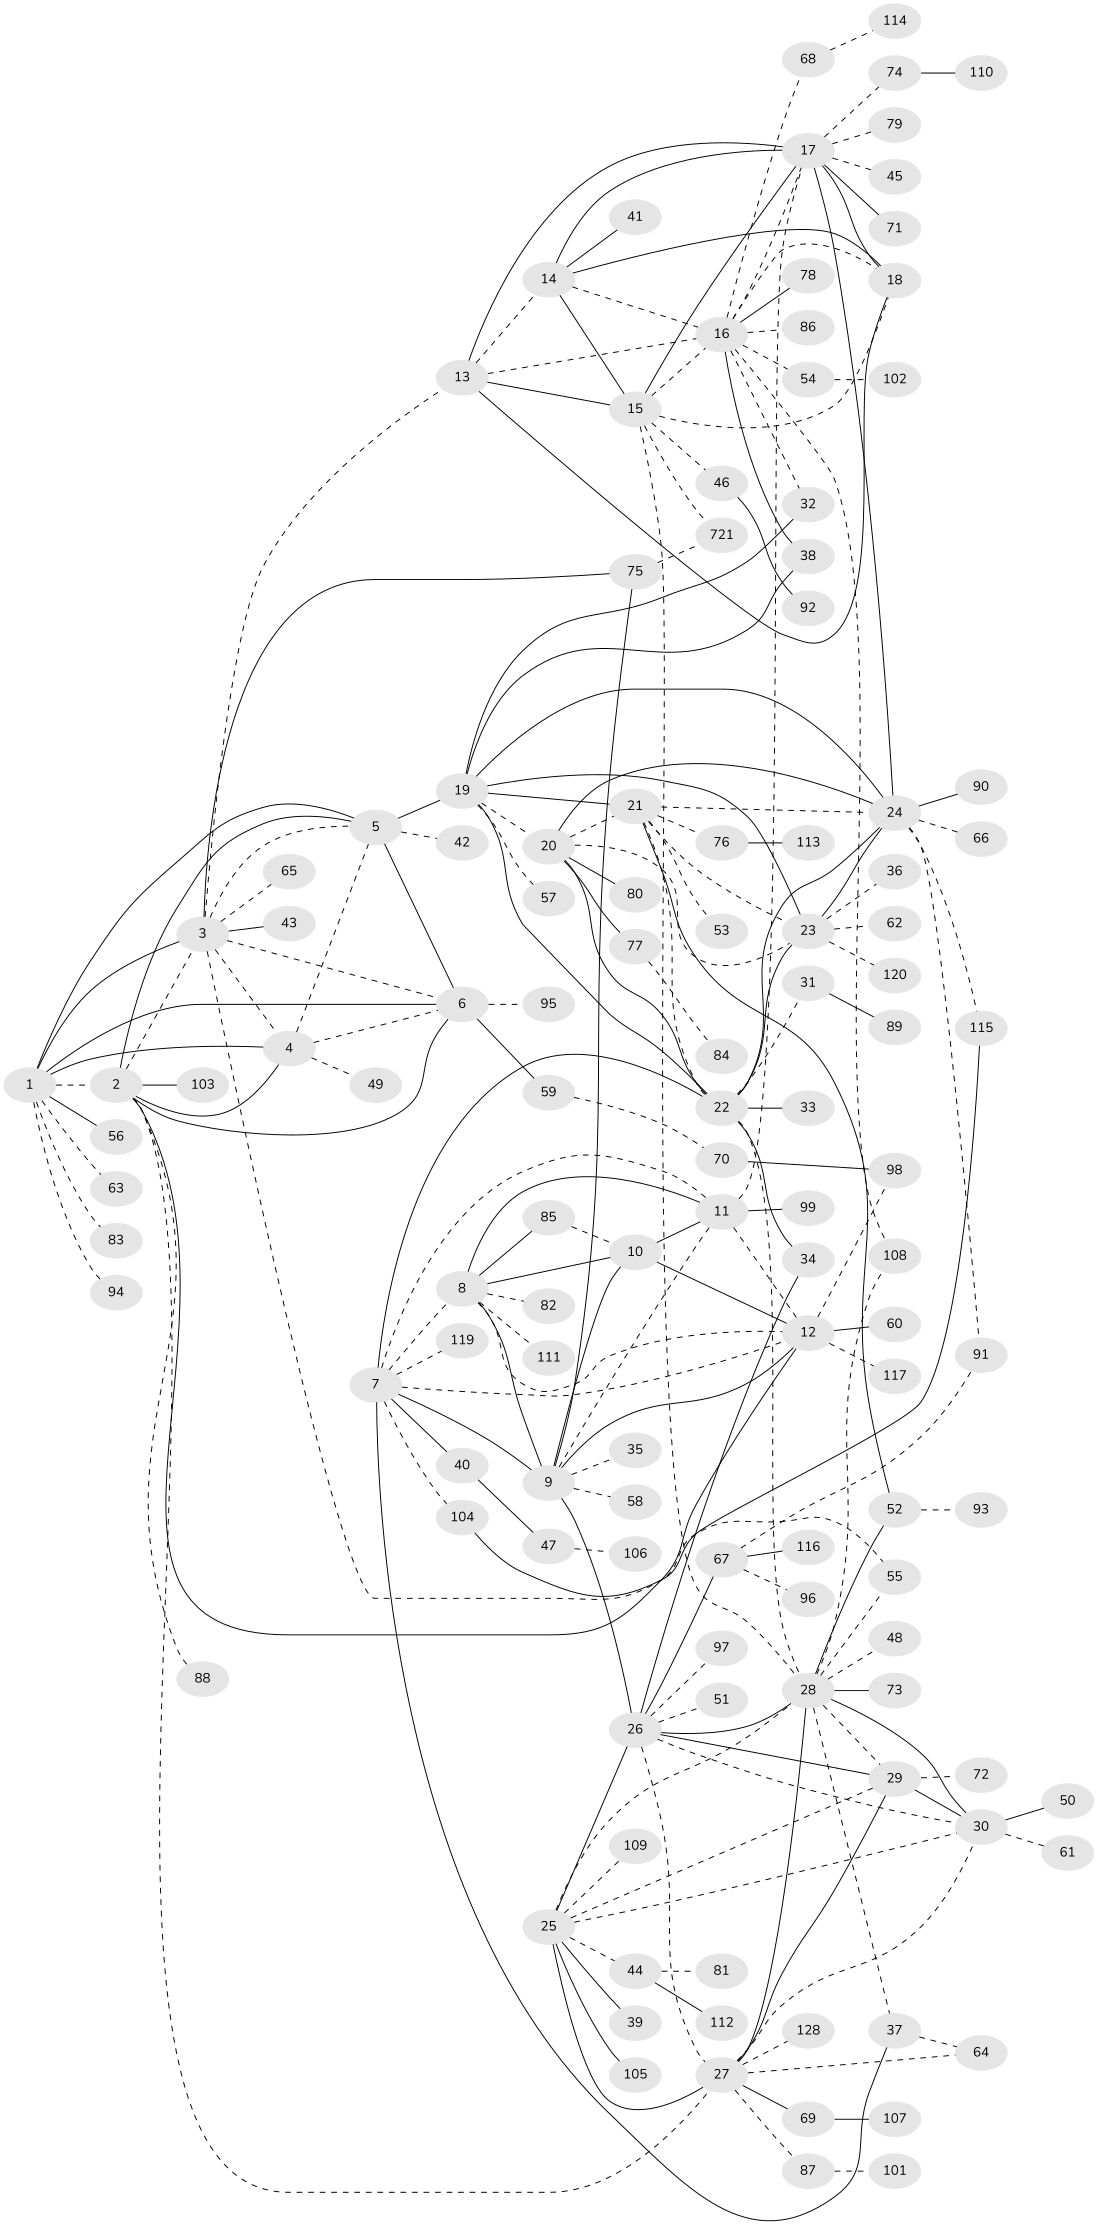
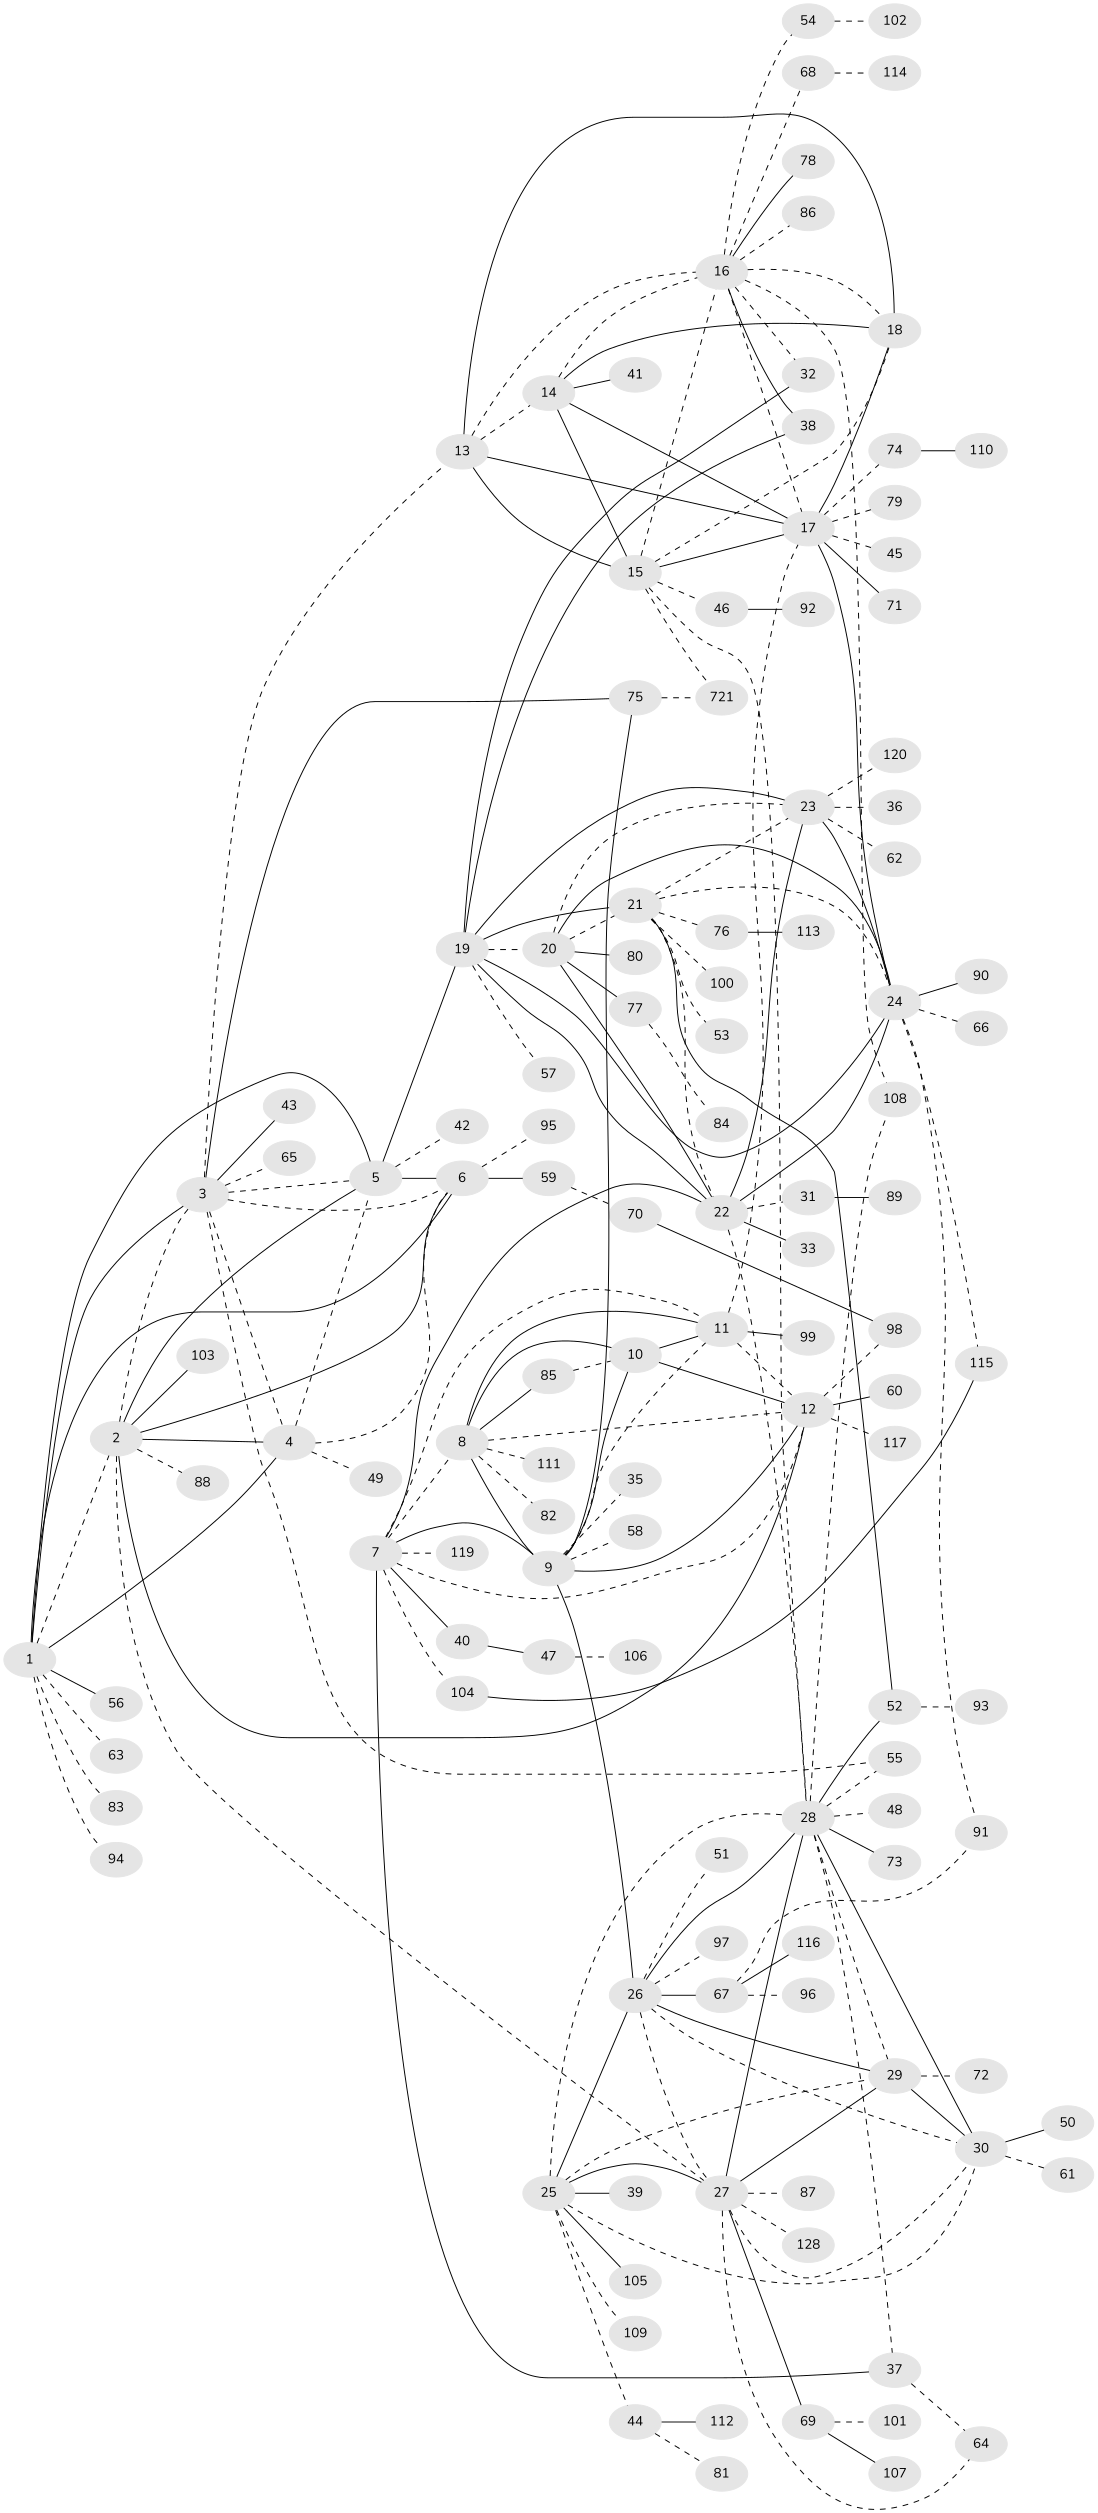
node "100": added
node "34": removed
edge "87" -- "101": now "69" -- "101"
